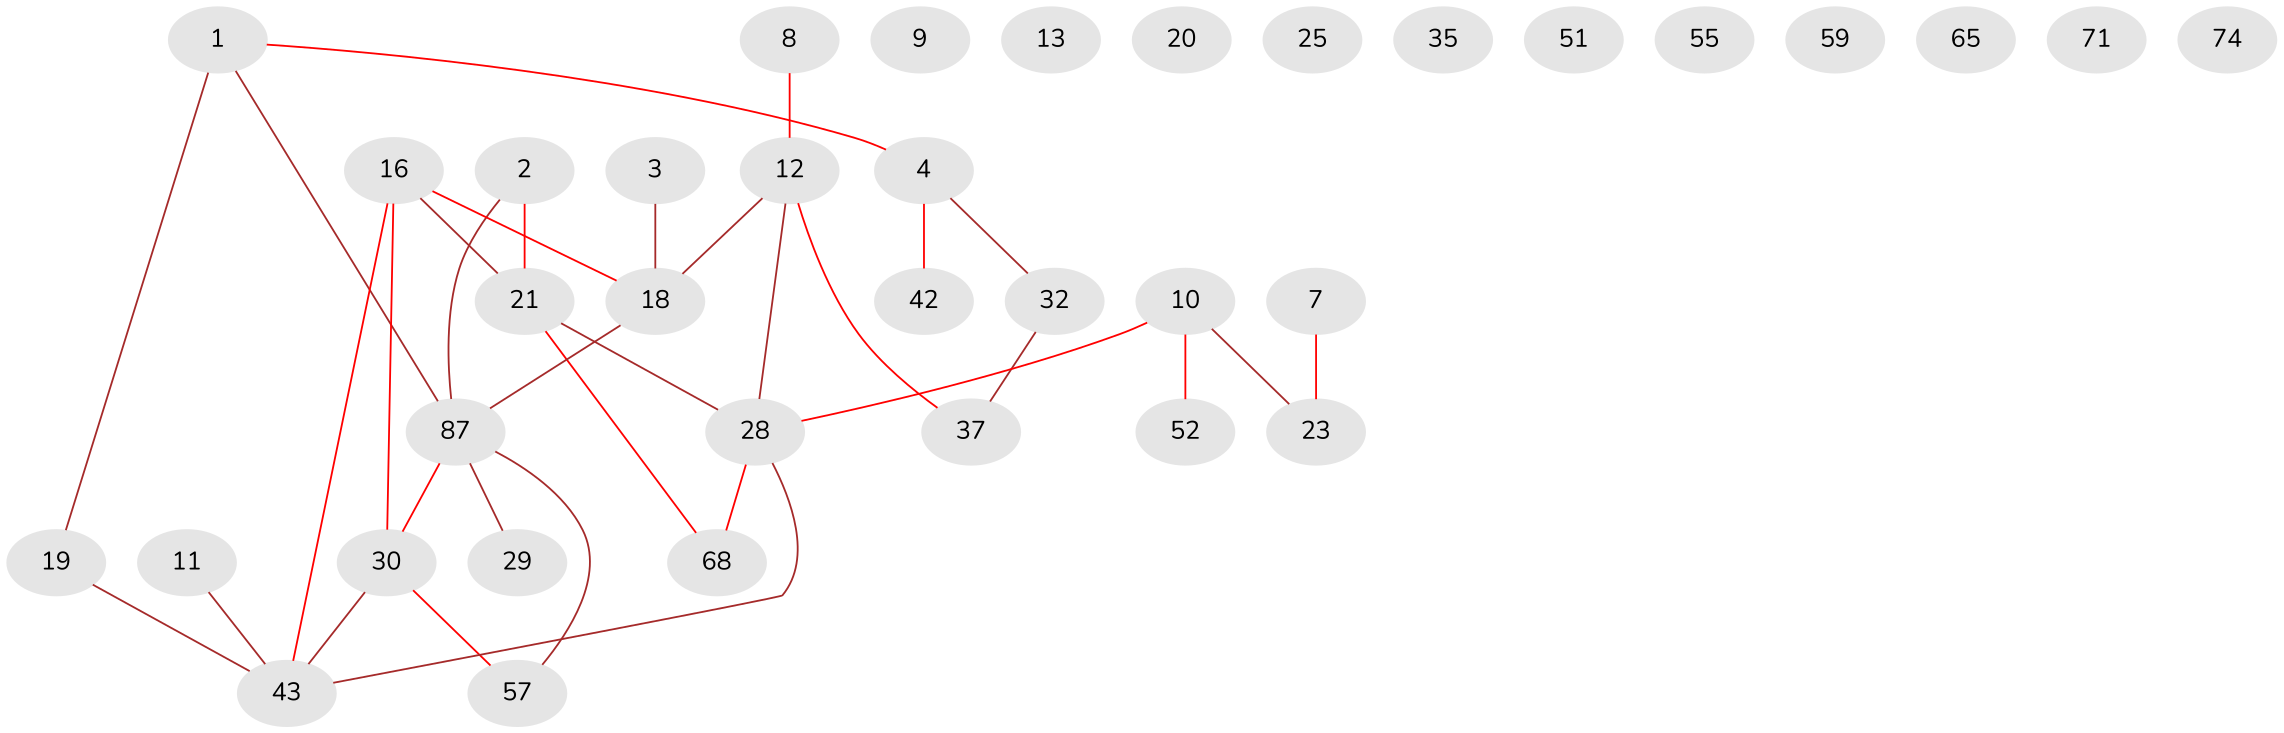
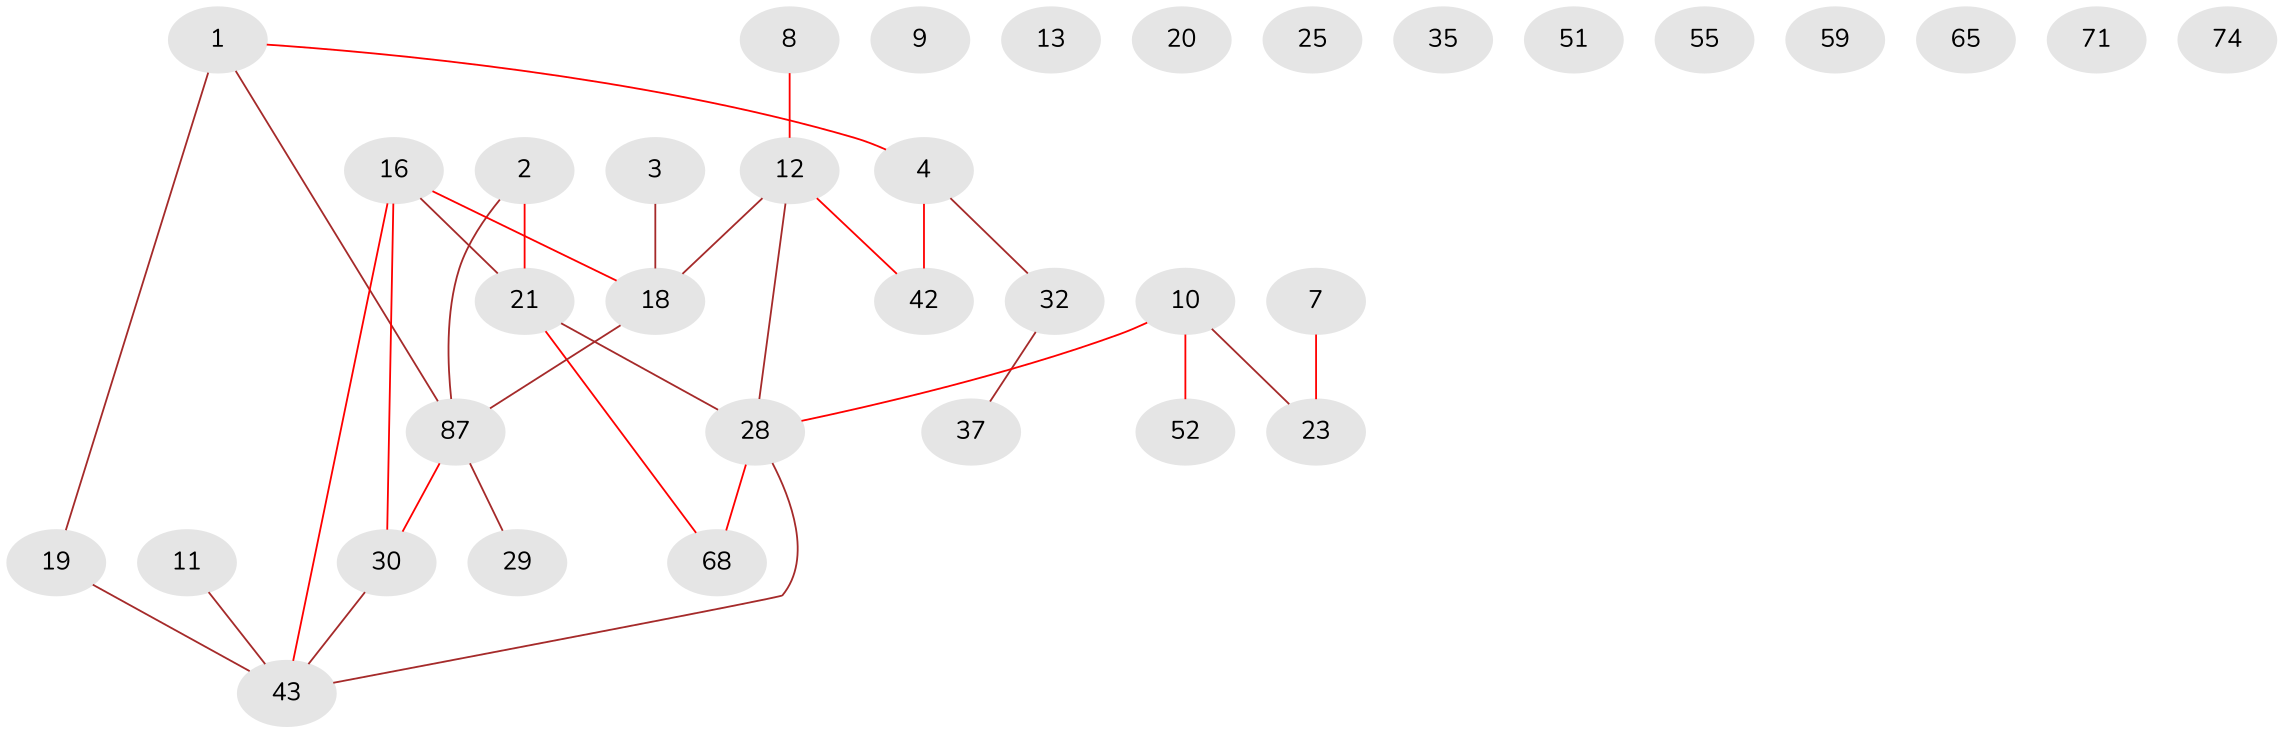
edge "12" -- "37": now "12" -- "42"
node "57": removed
